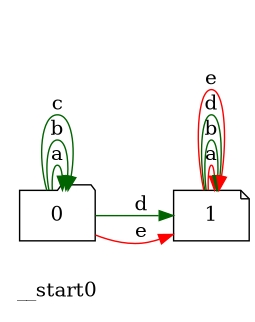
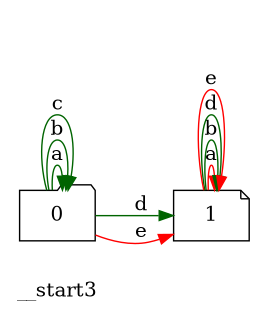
node "__start0": label "__start0" -> "__start3"
